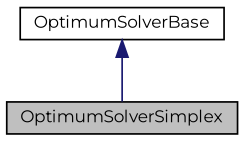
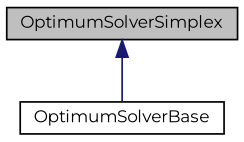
edge "OptimumSolverSimplex" -> "OptimumSolverBase": reversed
